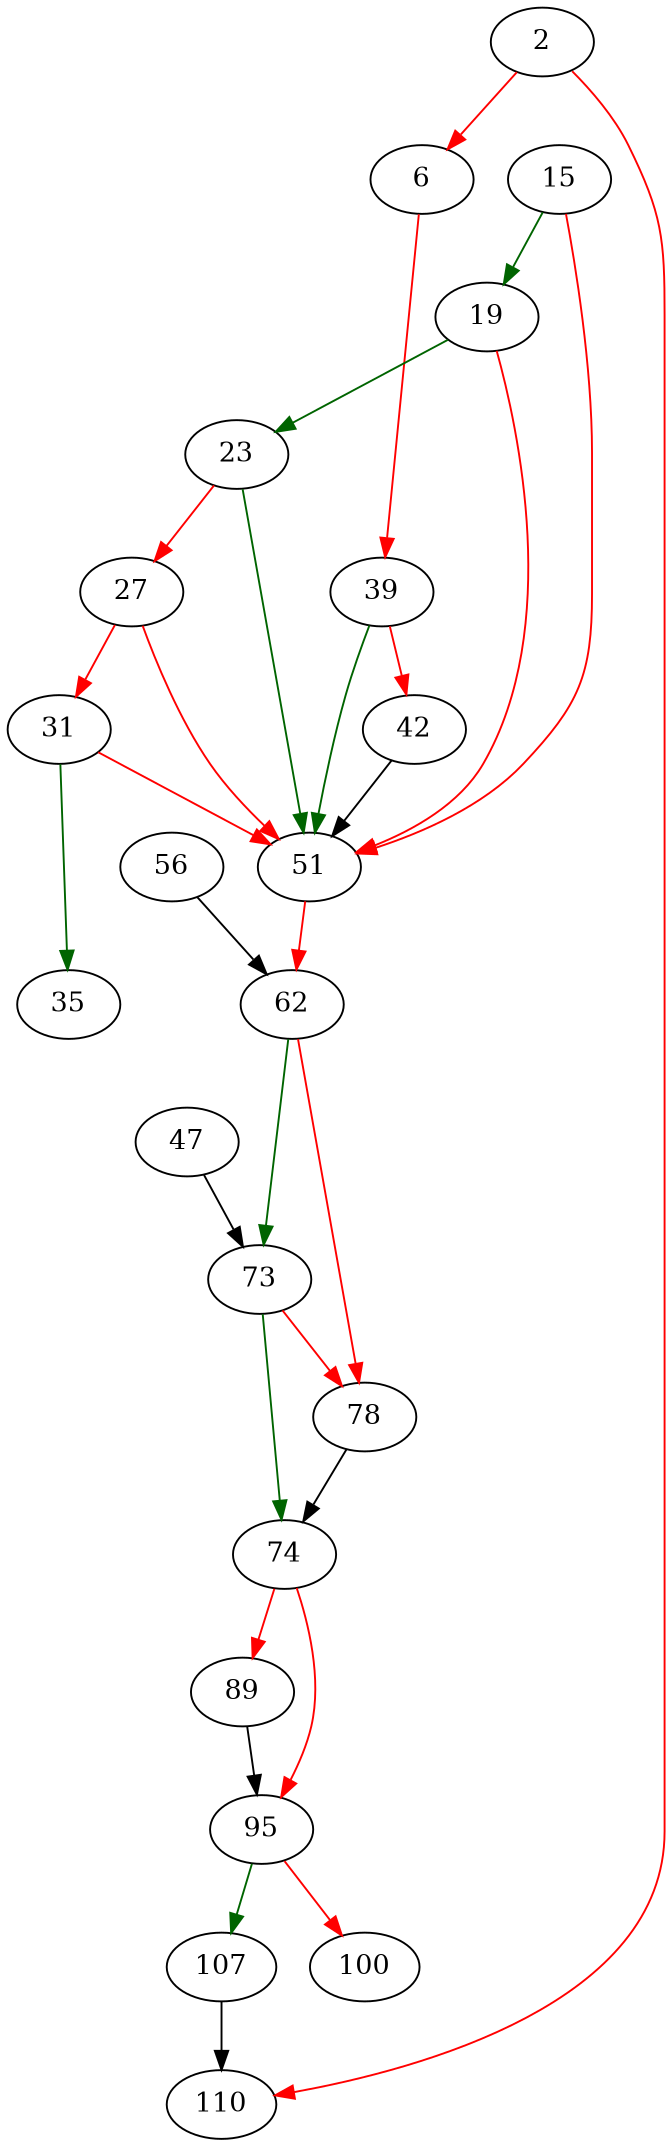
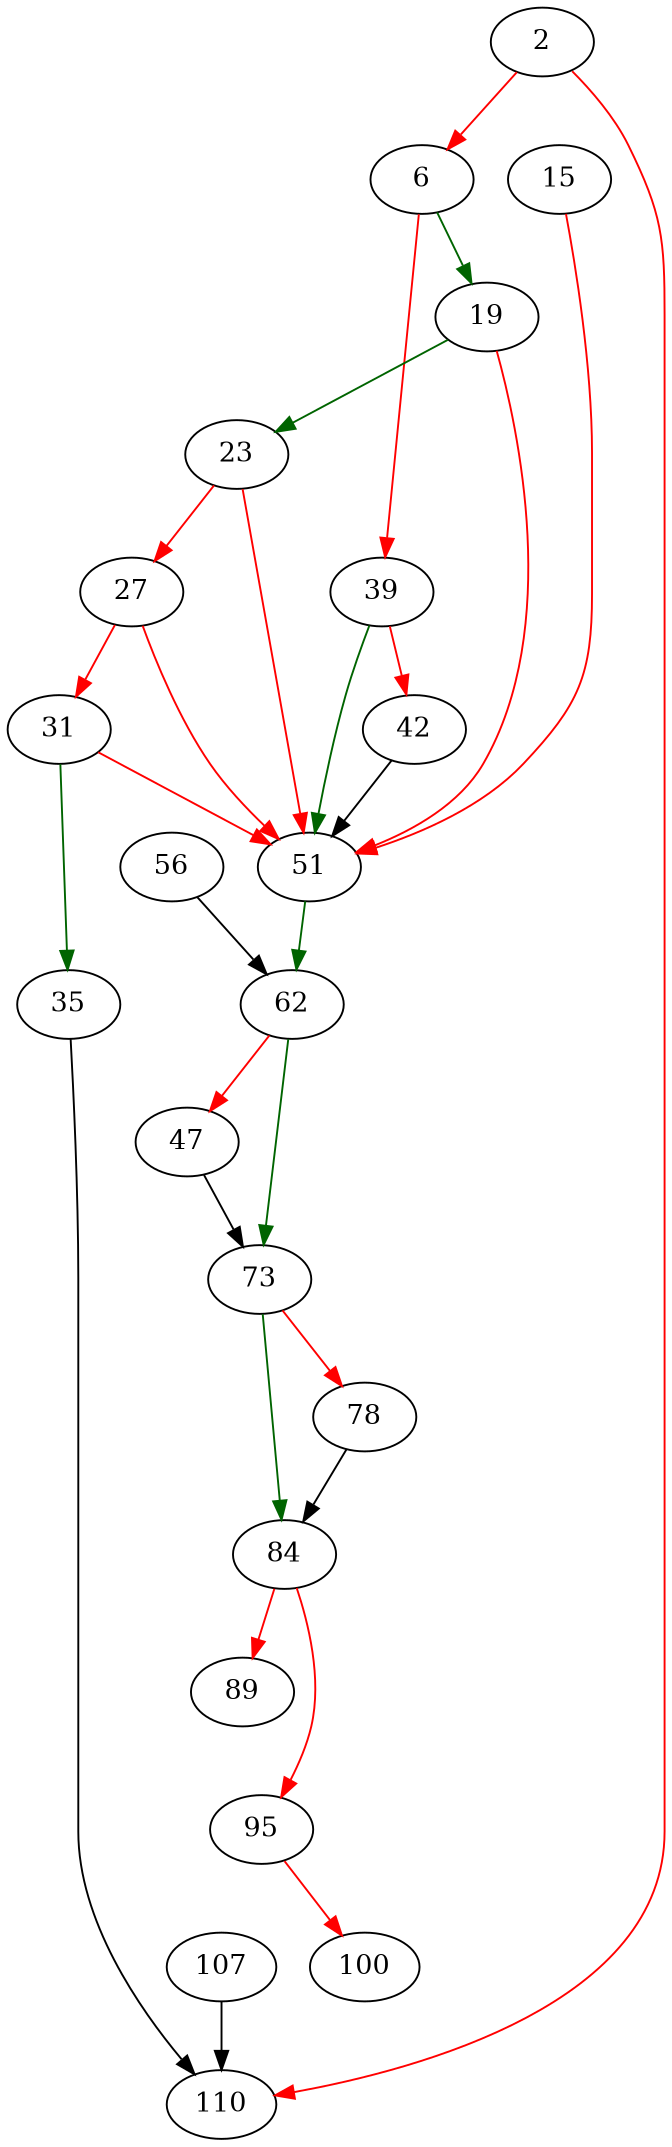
edge "15" -> "19": now "6" -> "19"
edge "23" -> "51": color darkgreen -> red
edge "51" -> "62": color red -> darkgreen
edge "62" -> "78": now "62" -> "47"
node "74": label "74" -> "84"
edge "35" -> "110": added
edge "89" -> "95": removed
edge "95" -> "107": removed
